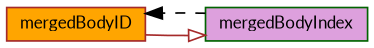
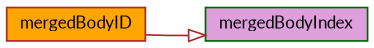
edge "mergedBodyIndex" -> "mergedBodyID": removed
